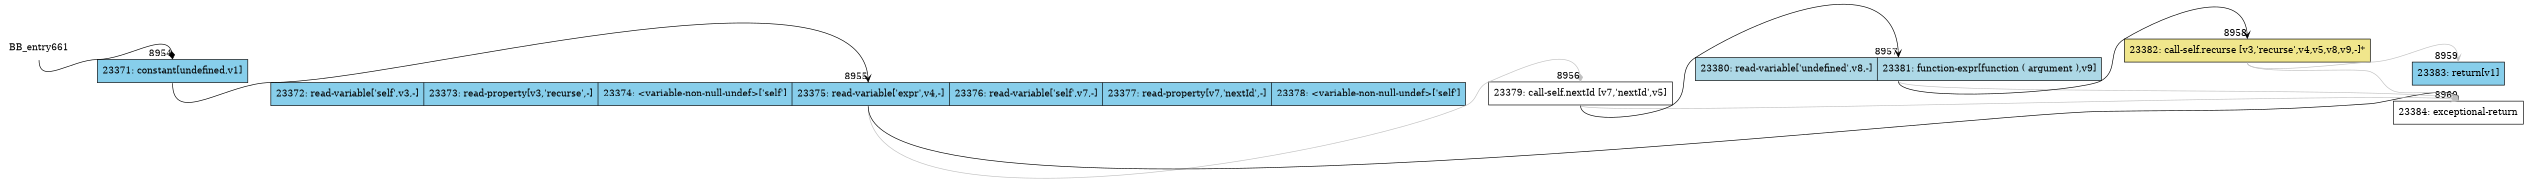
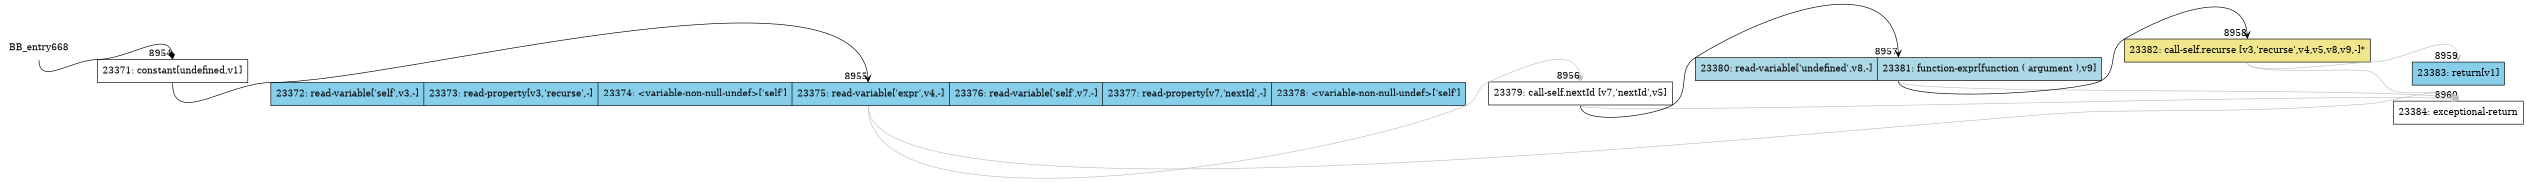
node "BB_entry661": label "BB_entry661" -> "BB_entry668"
node "23371: constant[undefined,v1]": fillcolor skyblue -> white
edge "23372: read-variable['self',v3,-]" -> "23384: exceptional-return": color black -> gray
